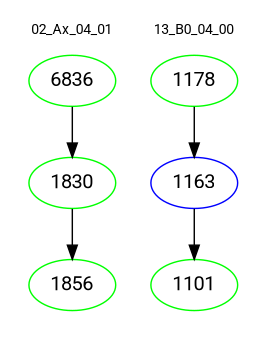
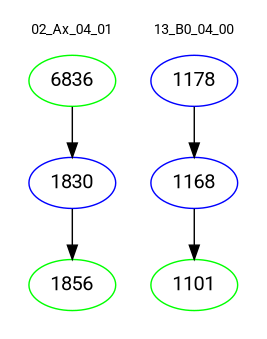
node "1178": color green -> blue
node "1830": color green -> blue
node "1163": label "1163" -> "1168"
